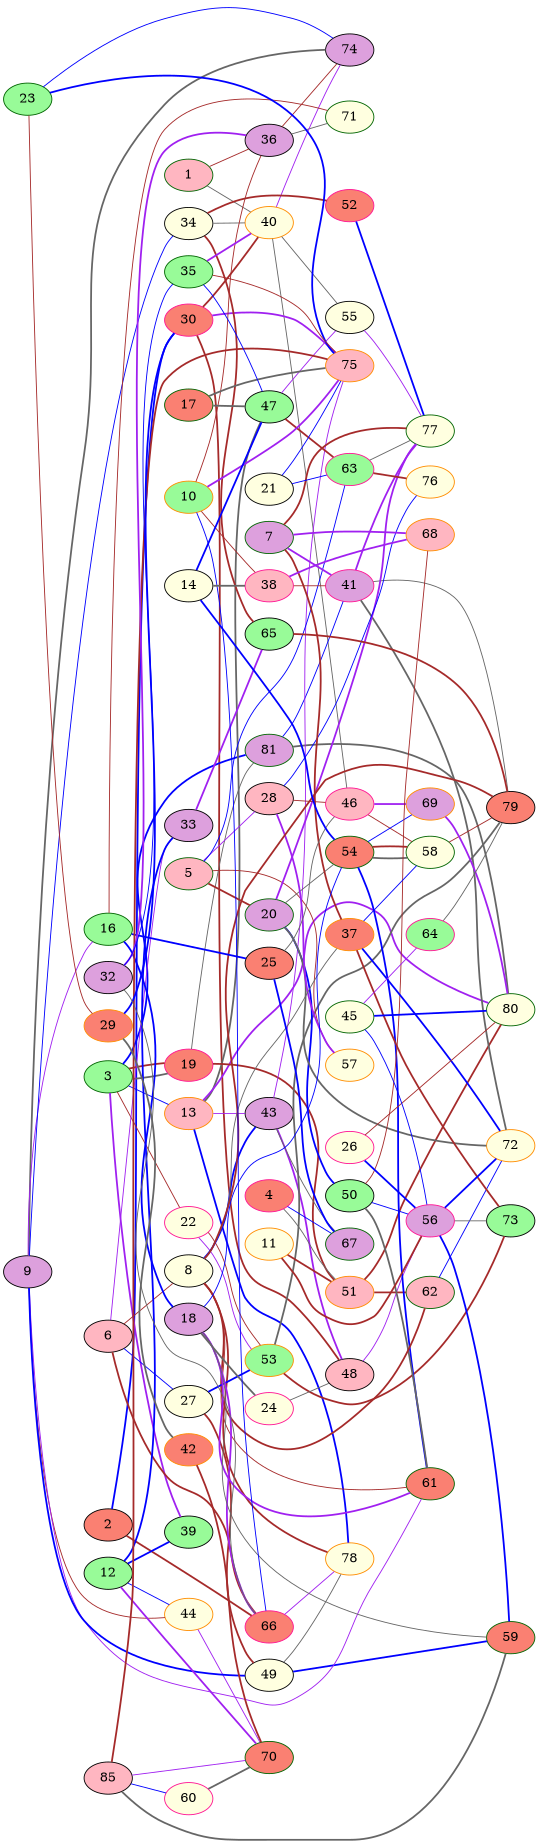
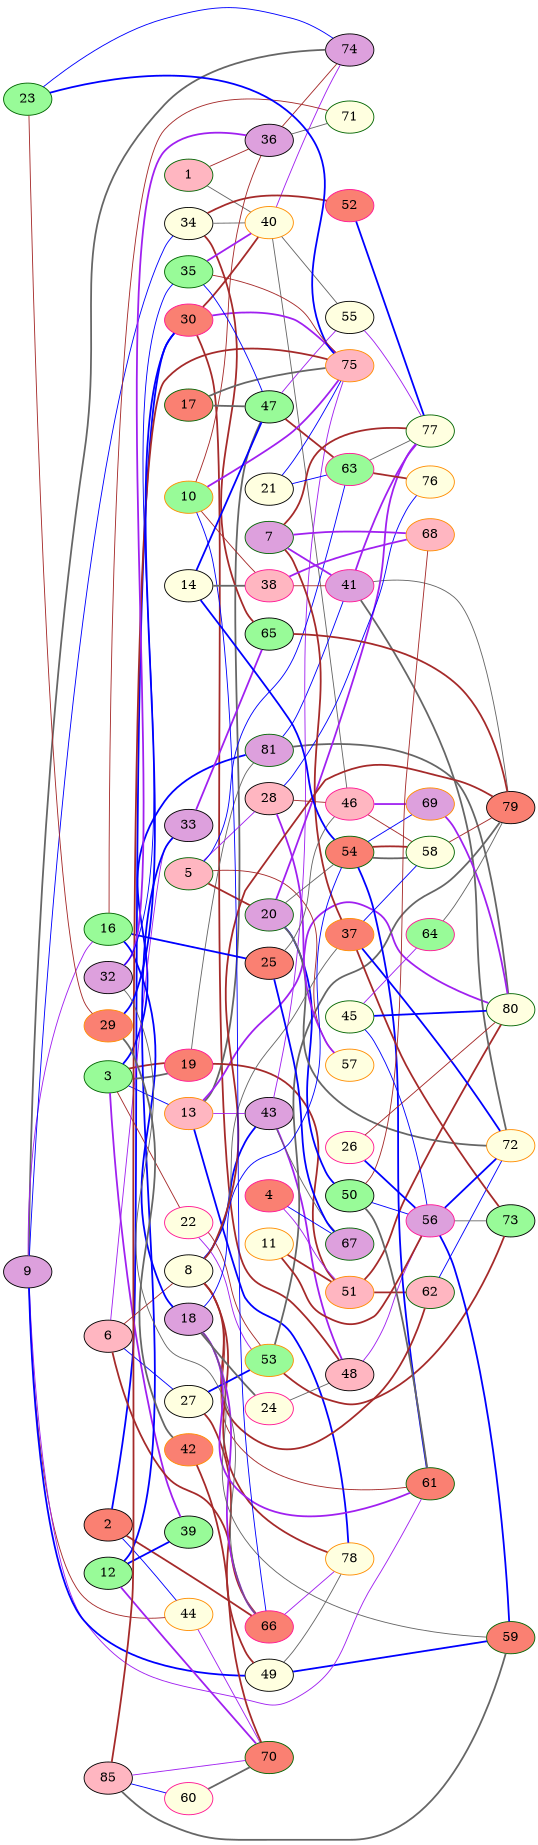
edge "4" -- "51": color gray40 -> purple
edge "12" -- "44": now "2" -- "44"
